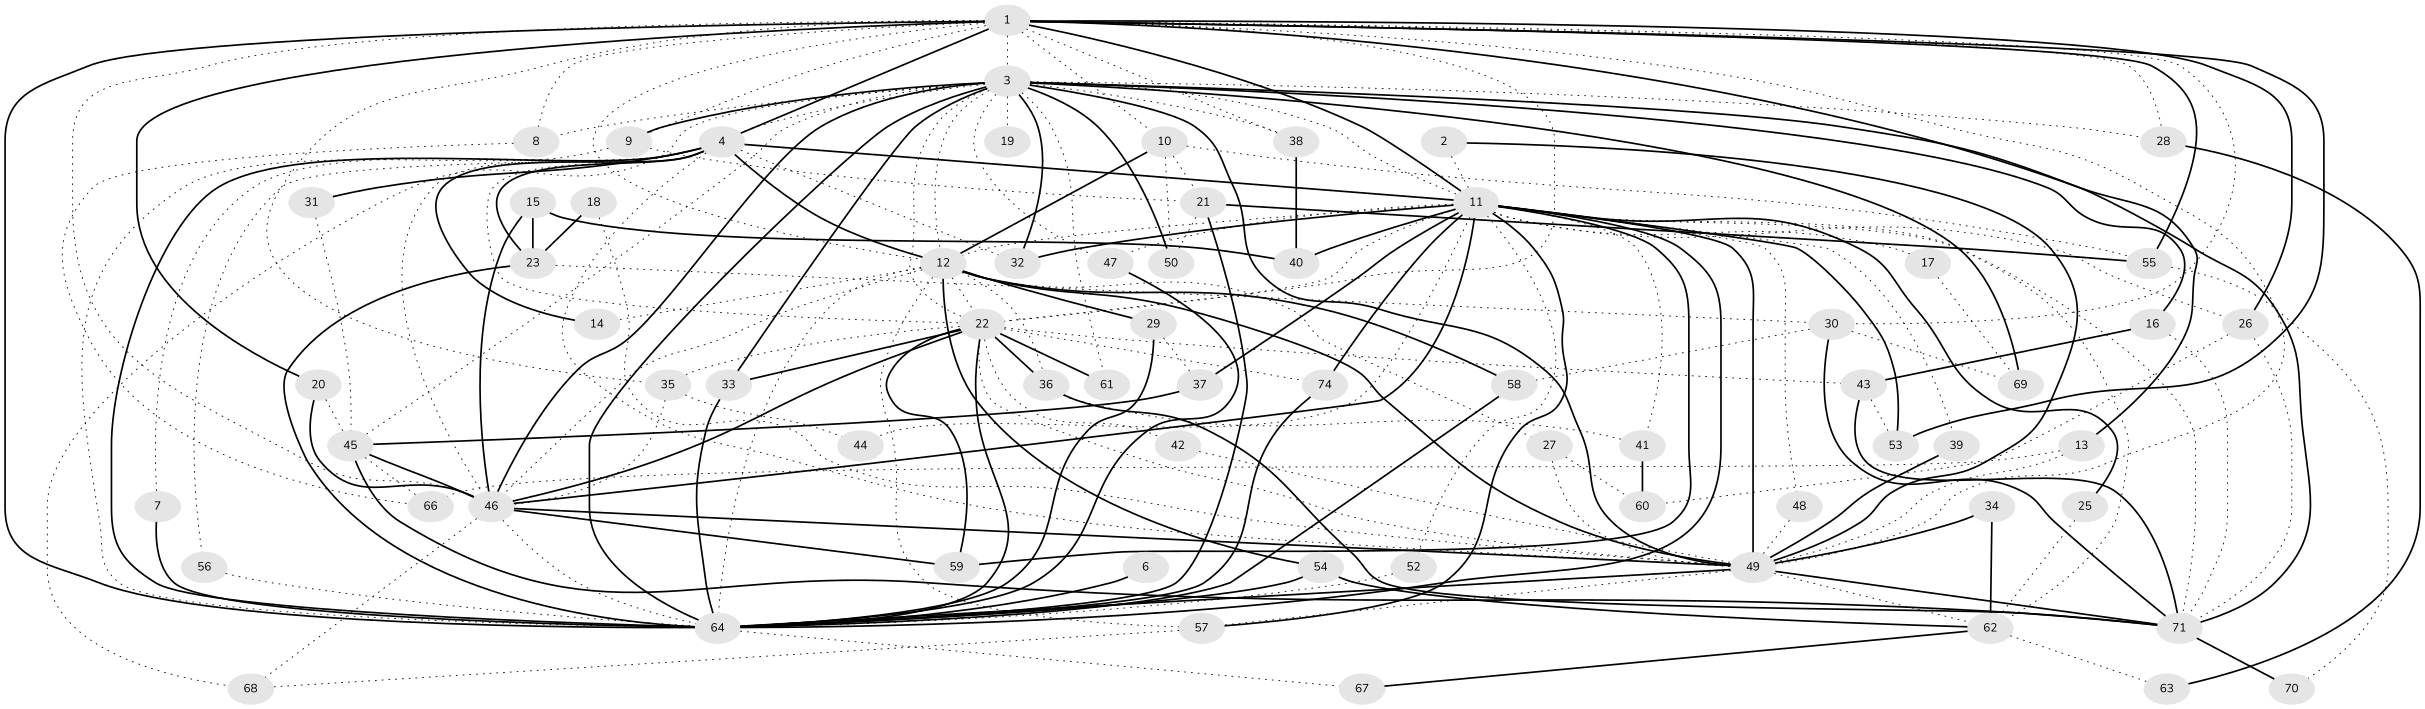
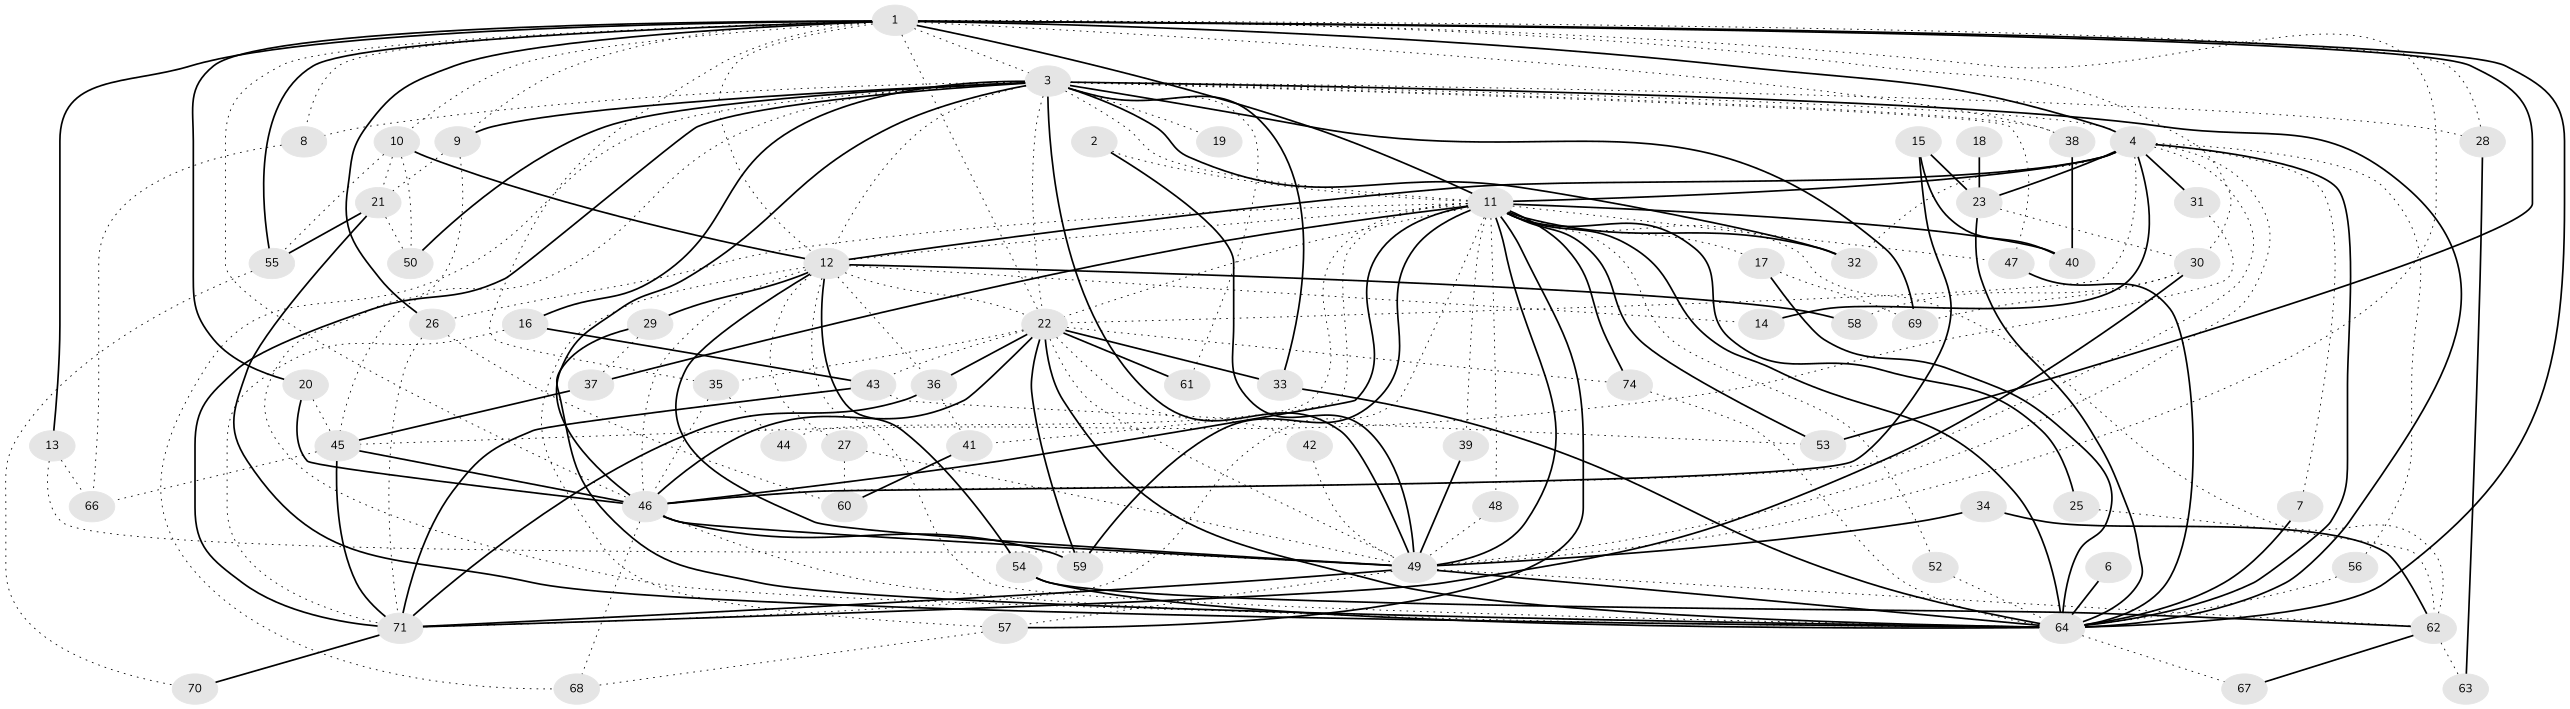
edge "18" -- "49": removed
edge "74" -- "64": style bold -> dotted
edge "58" -- "64": now "17" -- "64"
